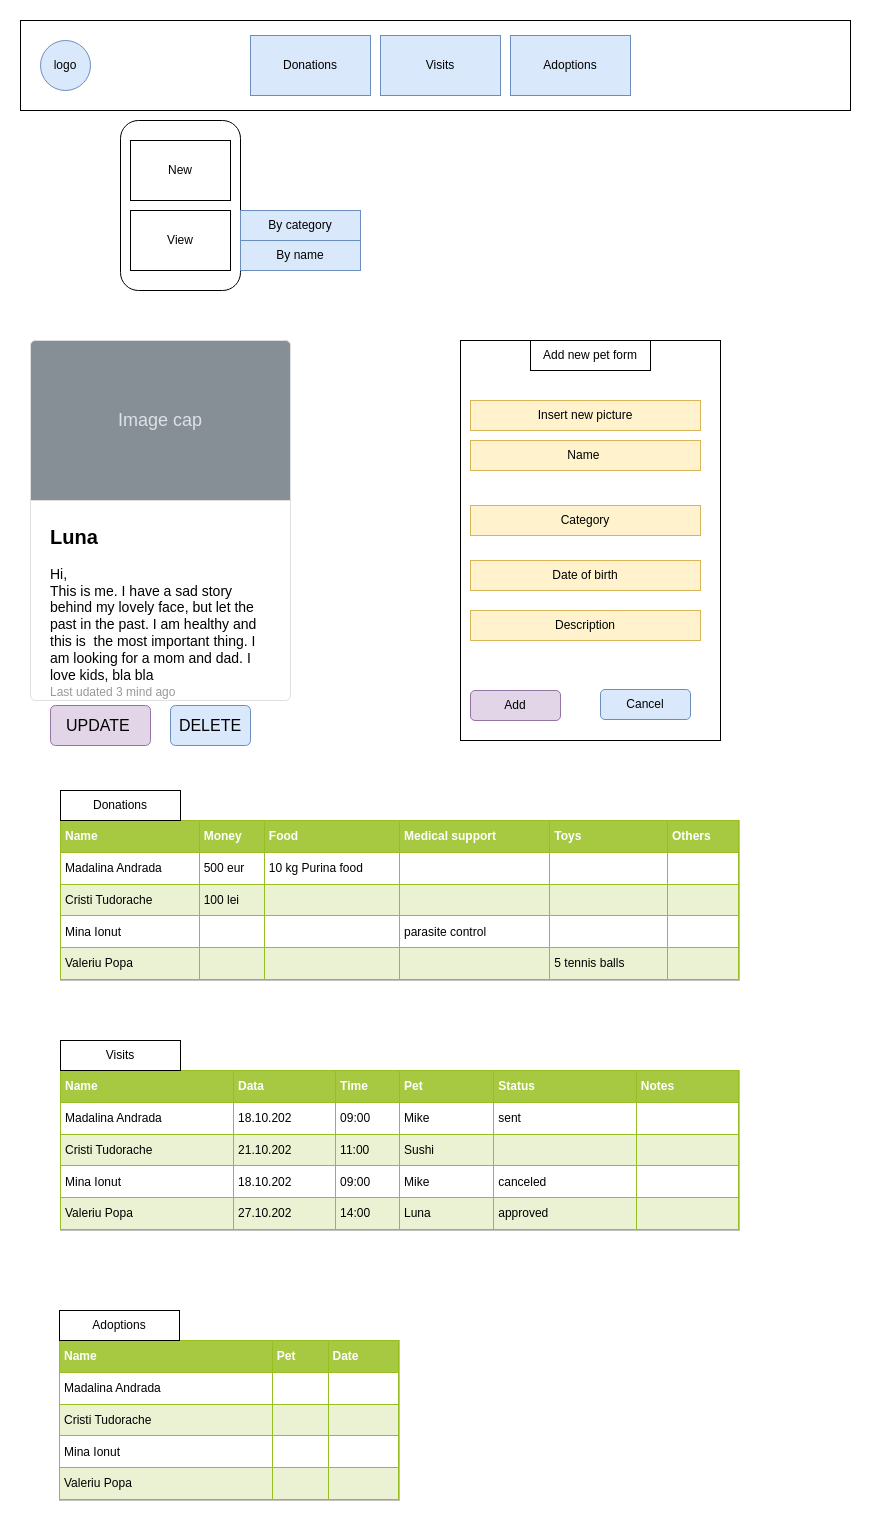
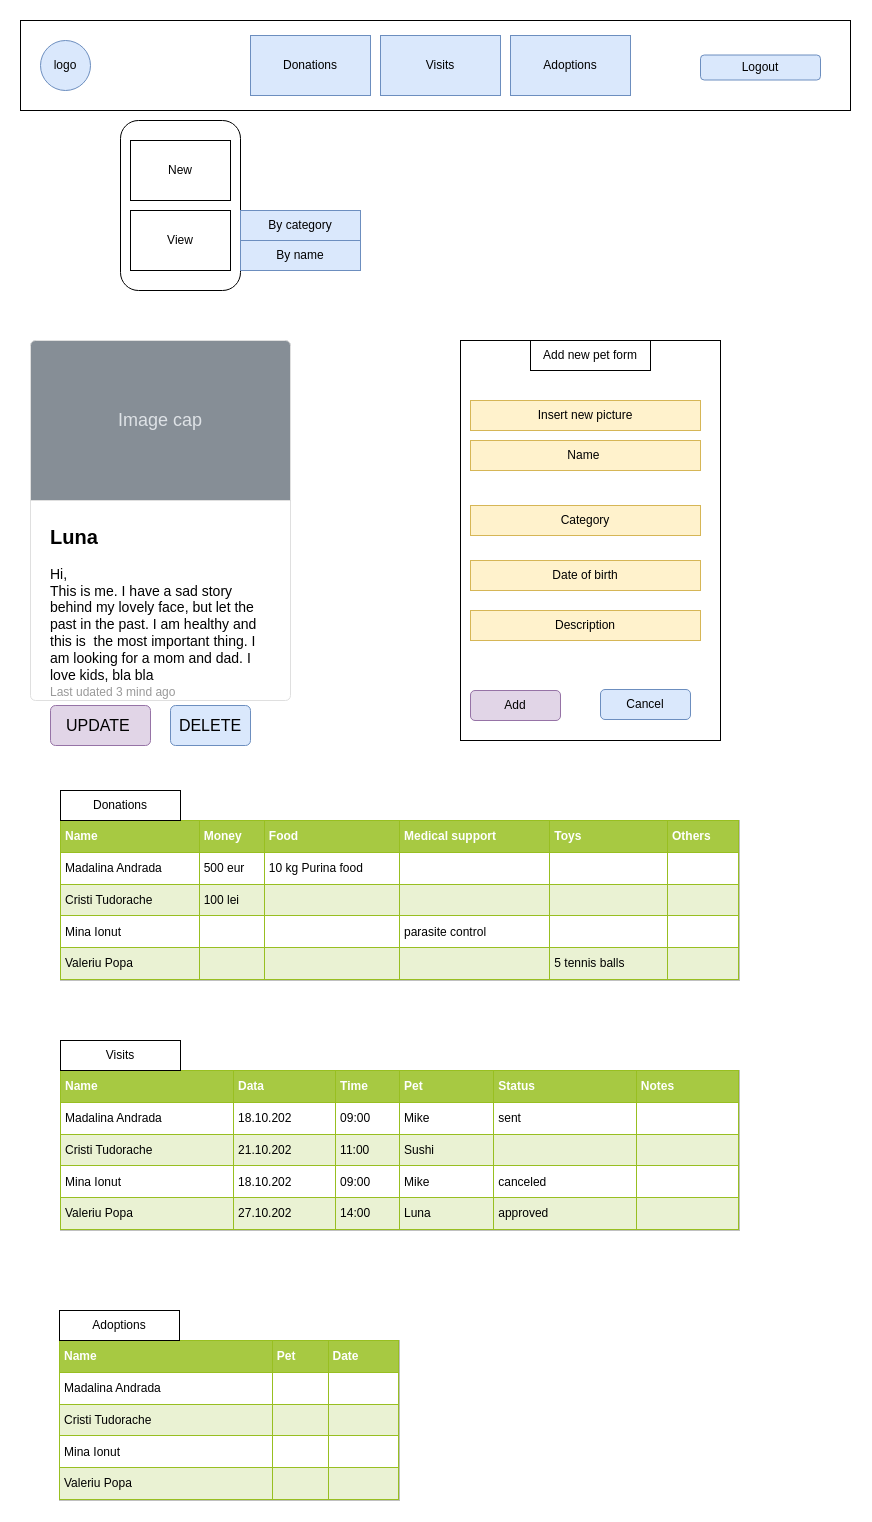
node "Logout": added
